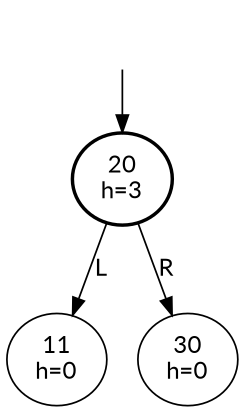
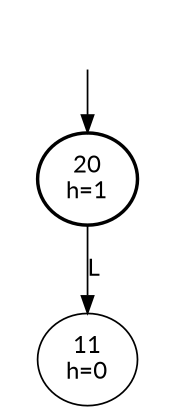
node "20 h=3": label "20 h=3" -> "20 h=1"
node "30 h=0": removed
